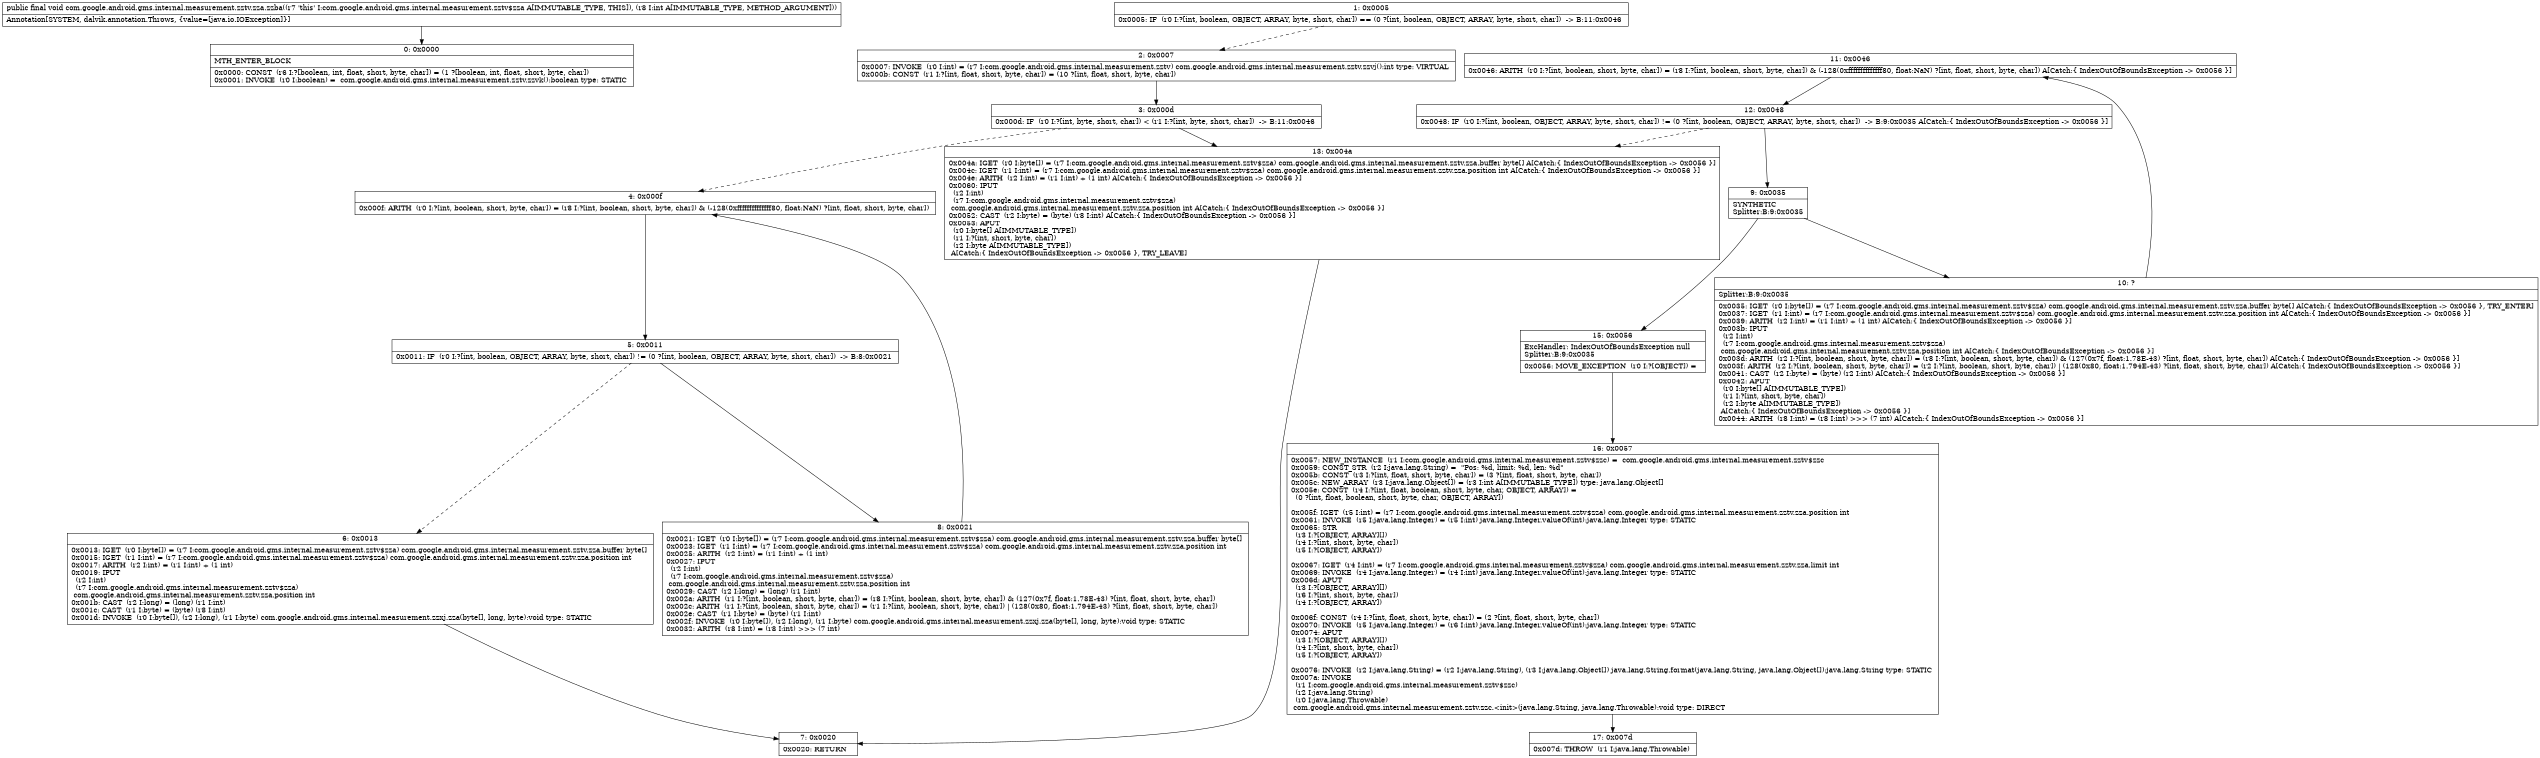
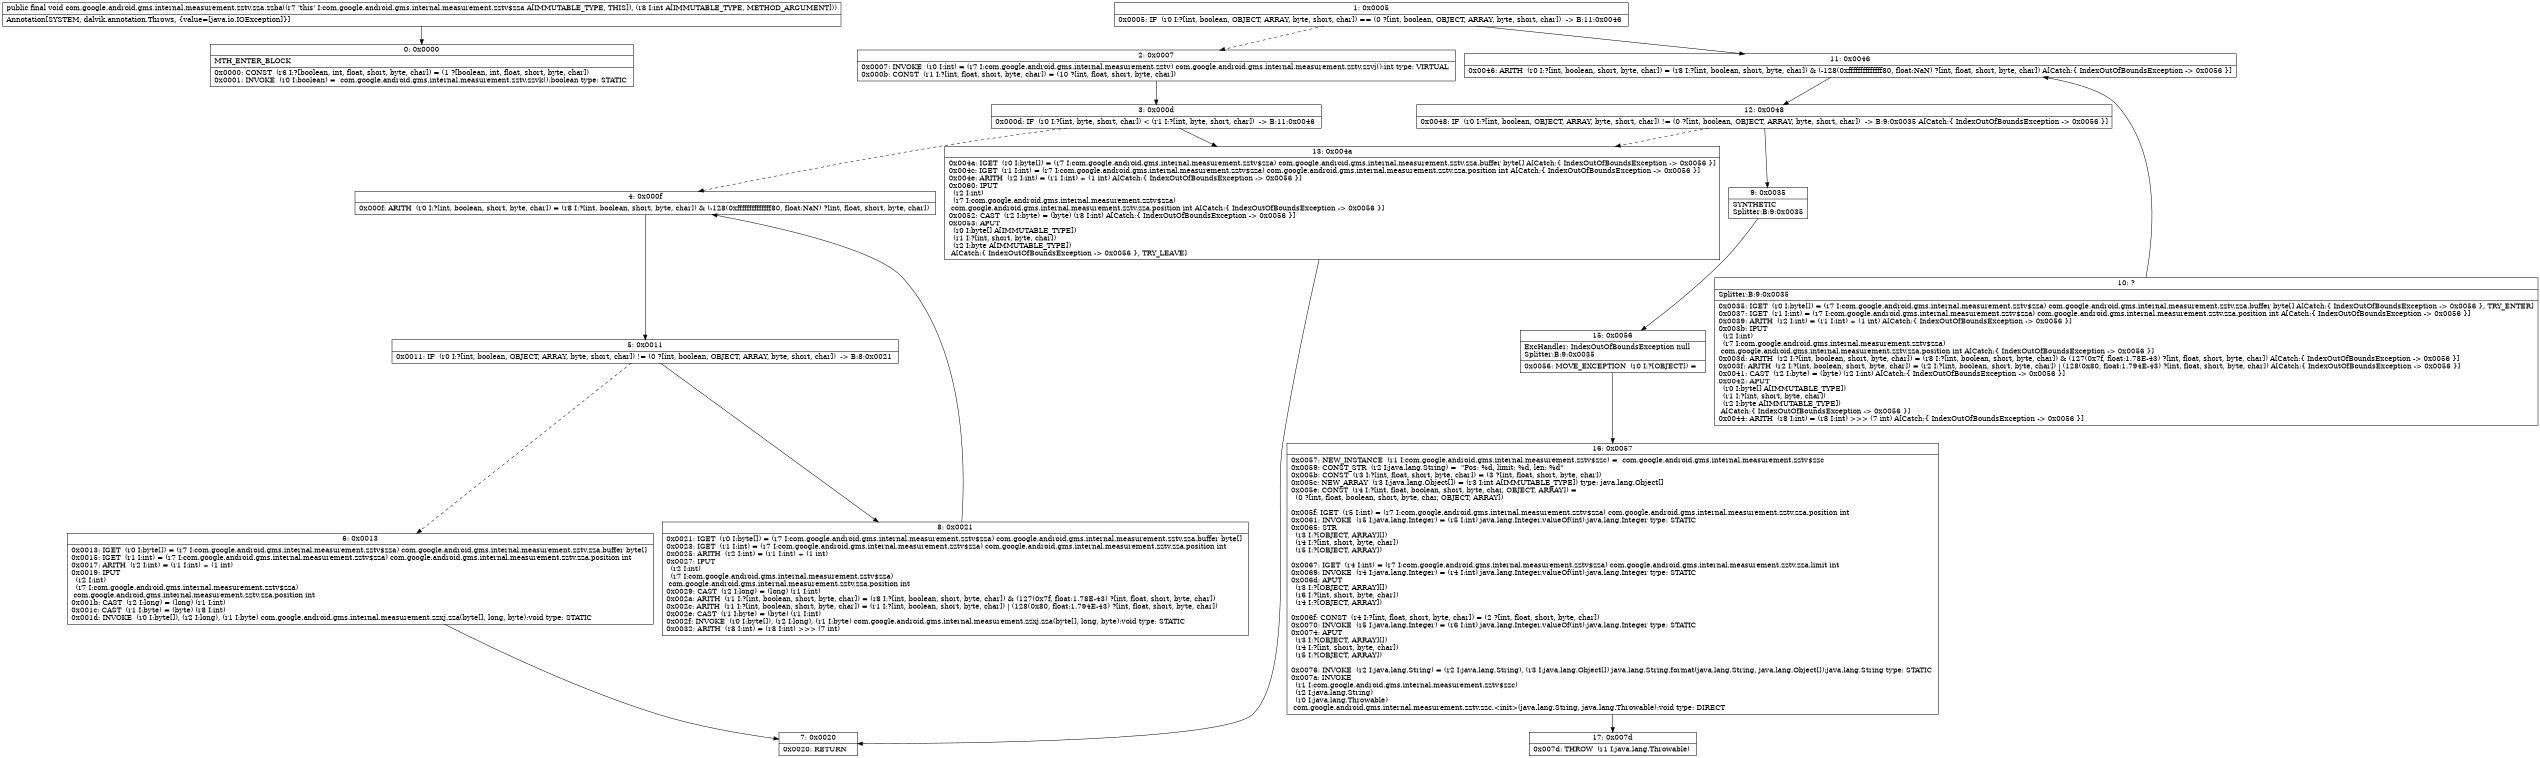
edge "1: 0x0005" -> "11: 0x0046": added
edge "9: 0x0035" -> "10: ?": removed
